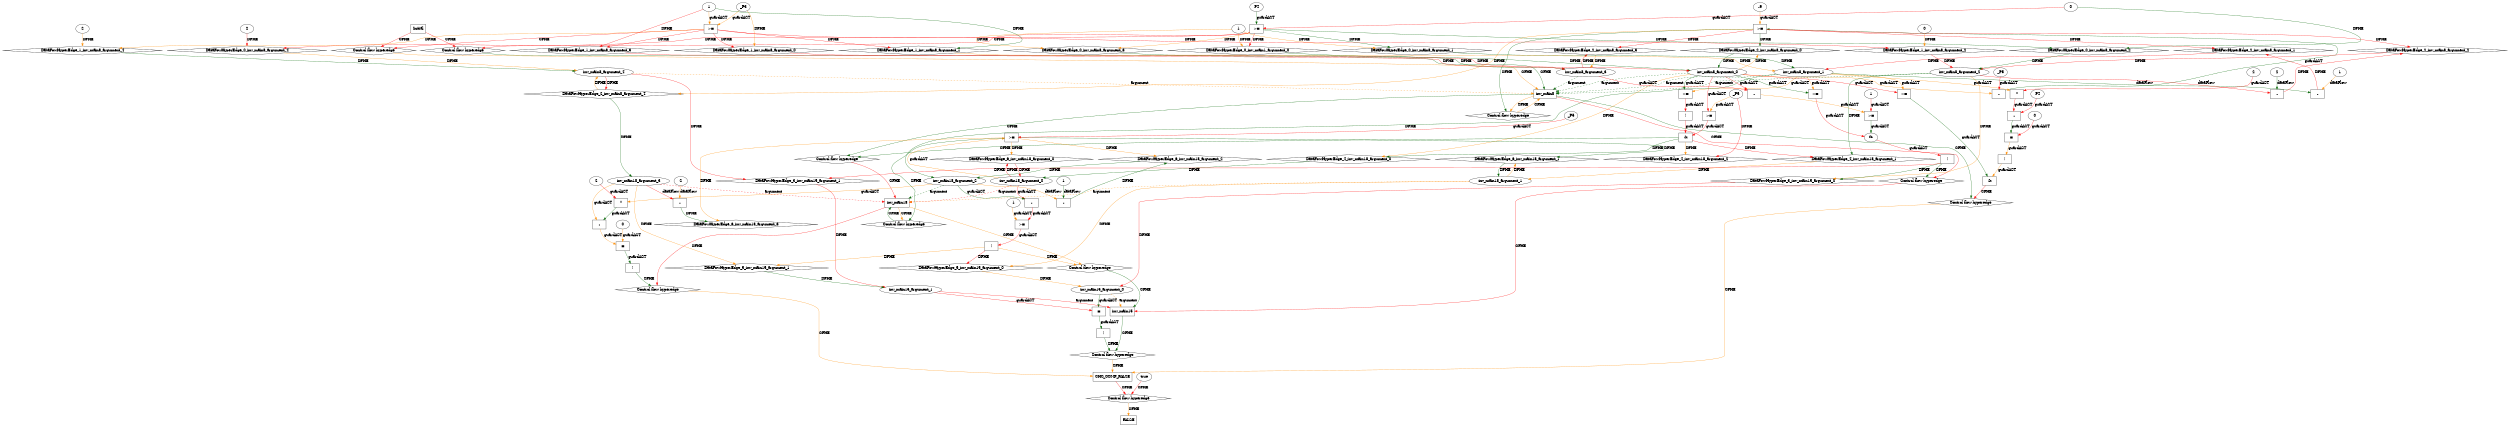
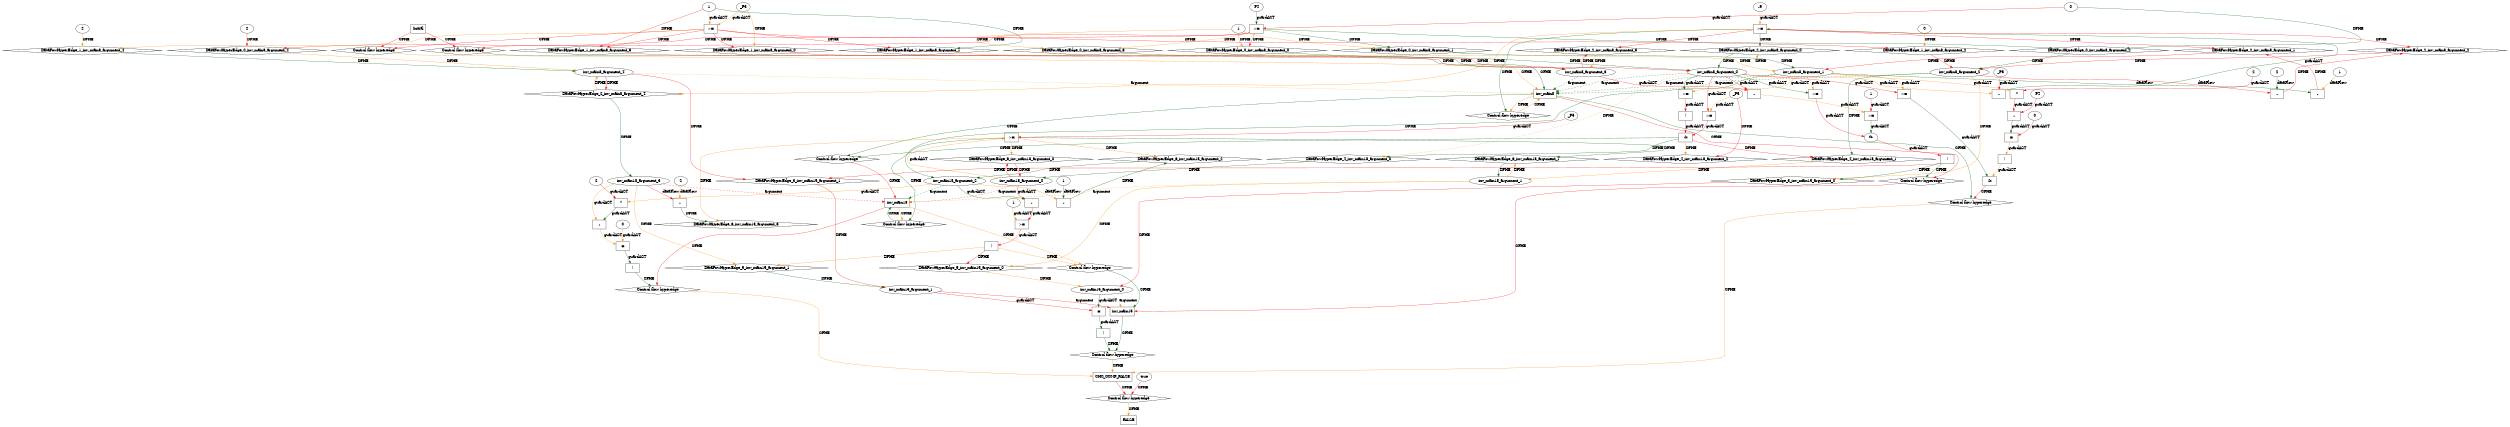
edge "_P3" -> "DataFowHyperEdge_1_inv_main8_argument_0": label "DFHE" -> "CFHE"
node "DataFowHyperEdge_0_inv_main1_argument_0": label "DataFowHyperEdge_0_inv_main1_argument_0" -> "DataFowHyperEdge_0_inv_main8_argument_0"
edge "inv_main8_argument_0" -> "DataFowHyperEdge_2_inv_main8_argument_0": style solid -> dashed
edge "inv_main8_argument_0" -> "DataFowHyperEdge_4_inv_main18_argument_0": style solid -> dashed
